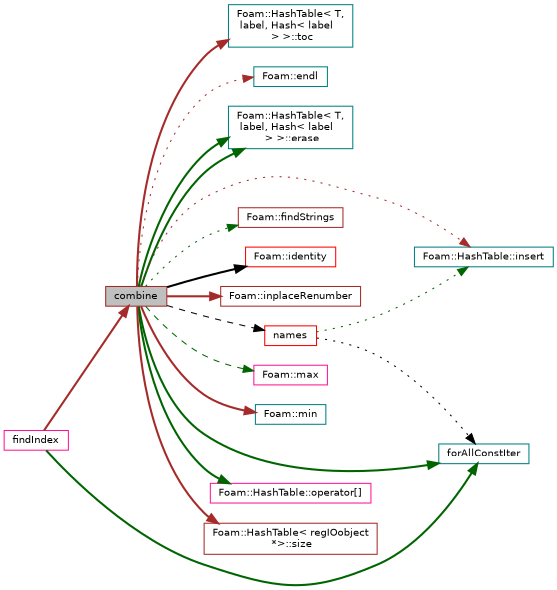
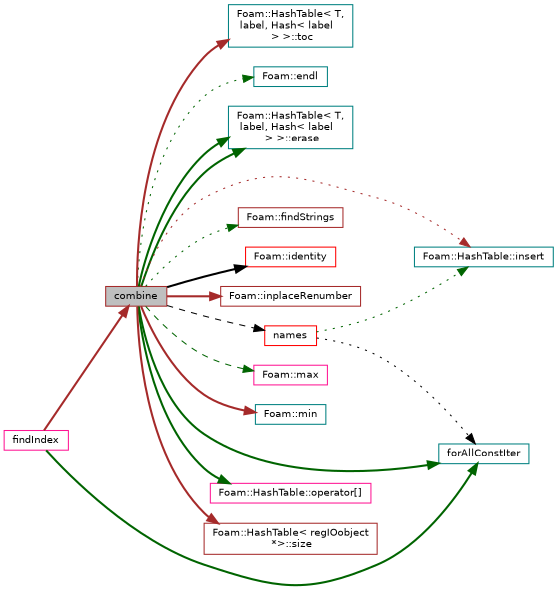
edge "combine" -> "Foam::endl": color brown -> darkgreen
